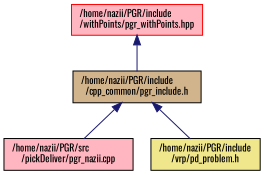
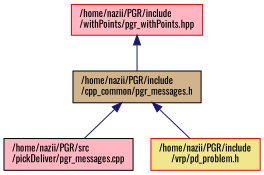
node "/home/nazii/PGR/include /cpp_common/pgr_include.h": label "/home/nazii/PGR/include /cpp_common/pgr_include.h" -> "/home/nazii/PGR/include /cpp_common/pgr_messages.h"
node "/home/nazii/PGR/src /pickDeliver/pgr_nazii.cpp": label "/home/nazii/PGR/src /pickDeliver/pgr_nazii.cpp" -> "/home/nazii/PGR/src /pickDeliver/pgr_messages.cpp"
node "/home/nazii/PGR/include /vrp/pd_problem.h": color black -> red
